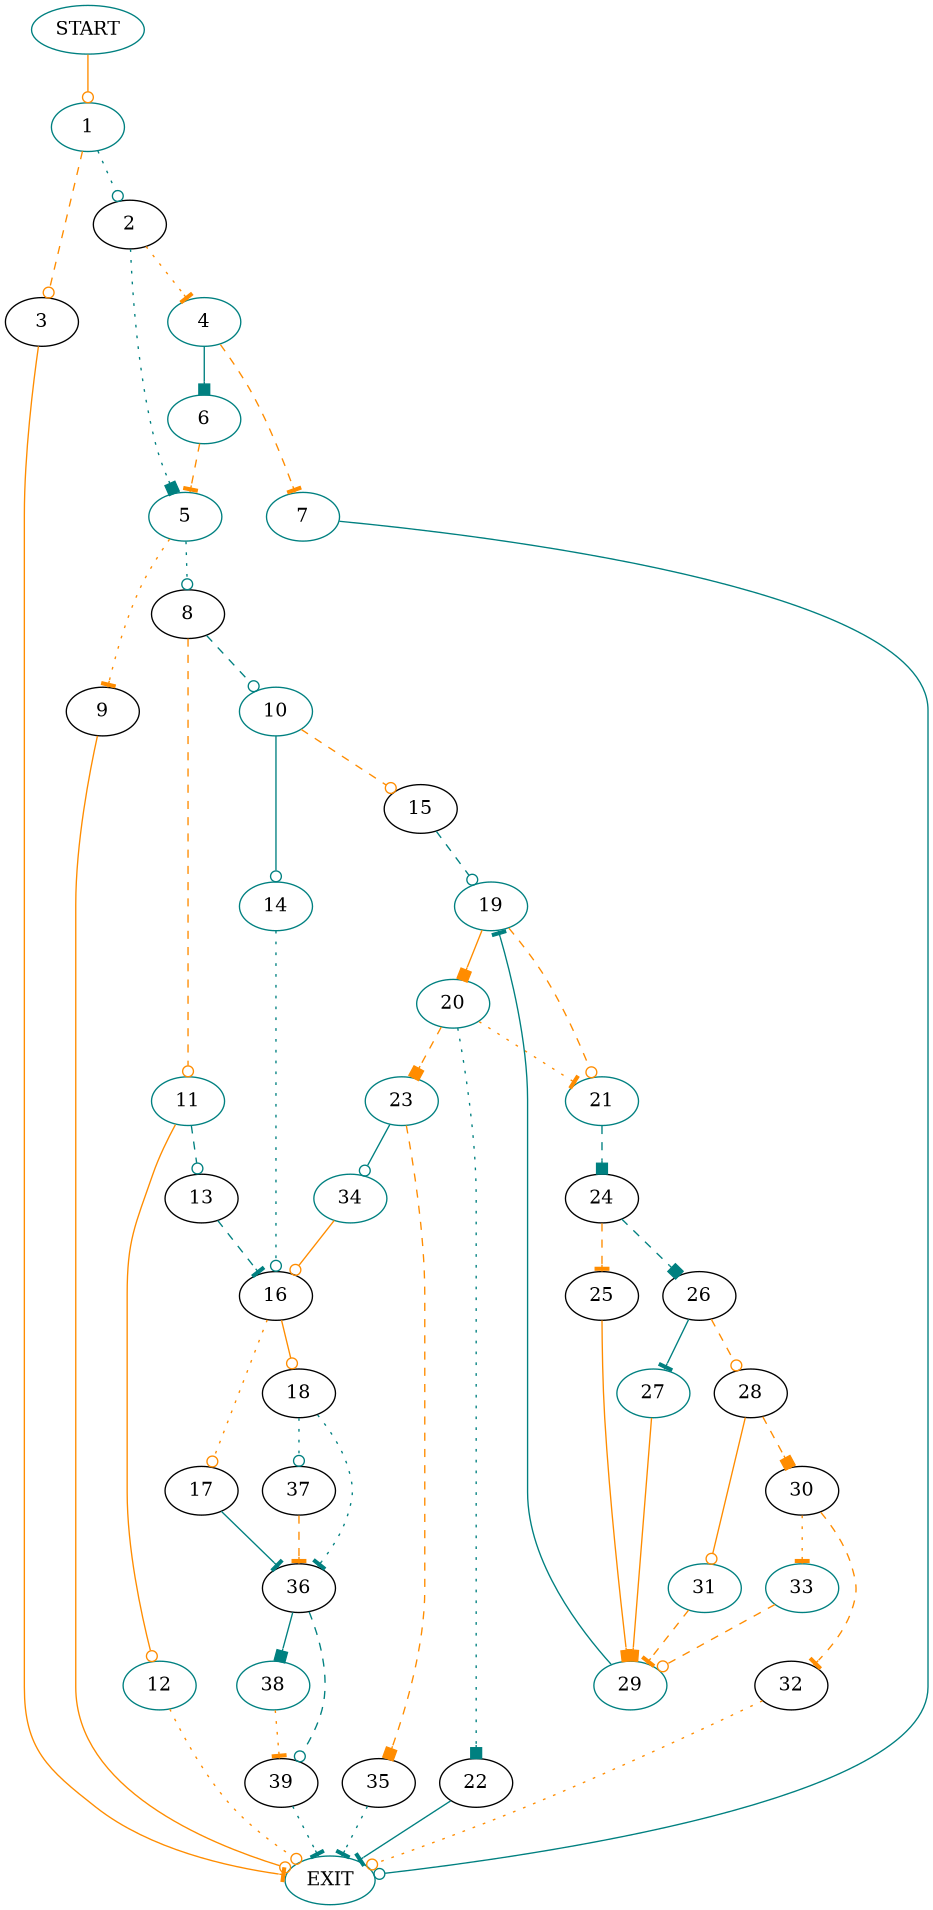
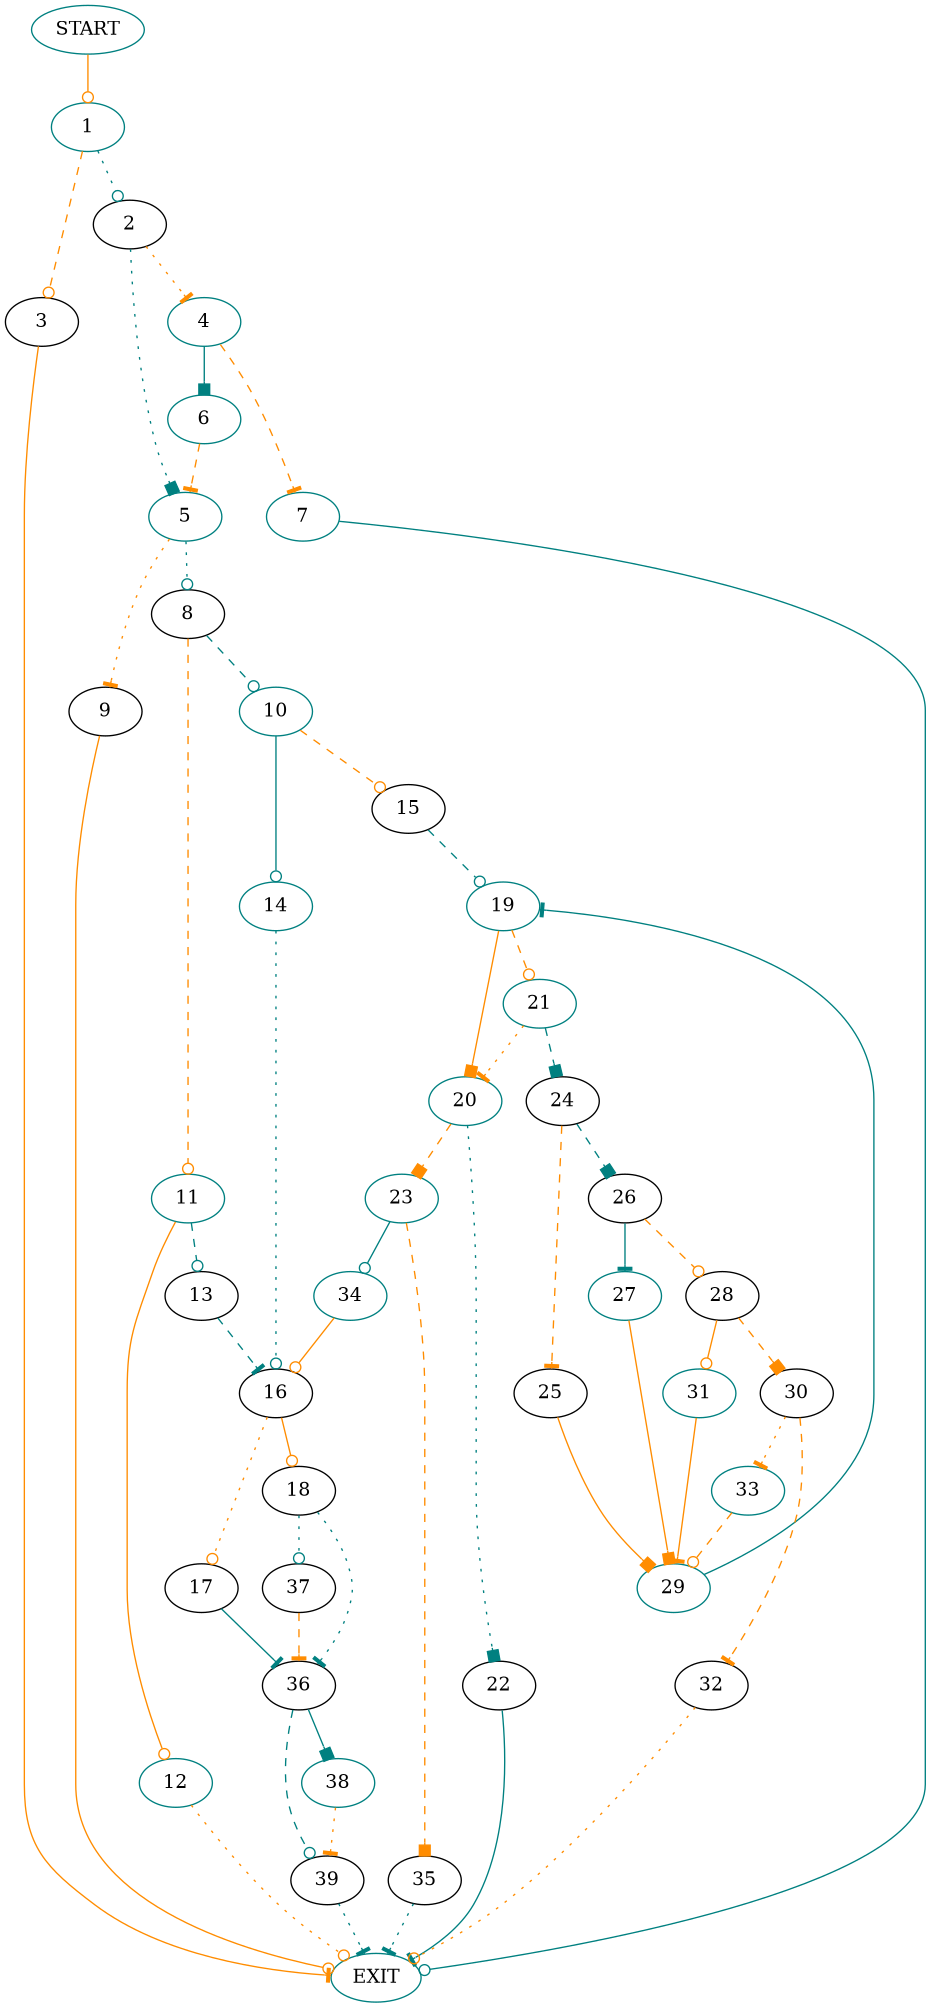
edge "20" -> "21": reversed
edge "31" -> "29": style dashed -> solid
